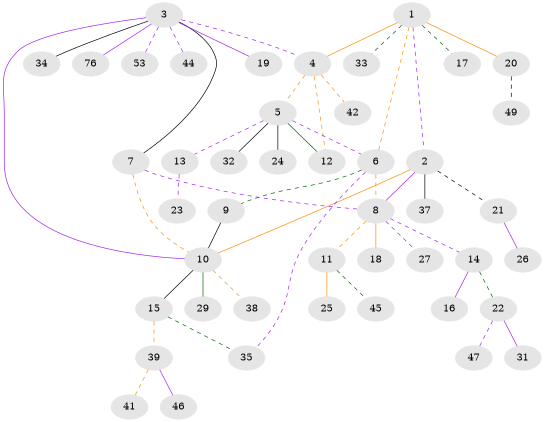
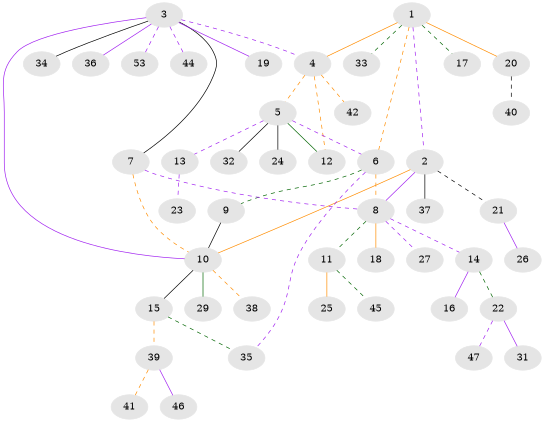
node "76": label "76" -> "36"
node "49": label "49" -> "40"
edge "8" -- "11": color darkorange -> darkgreen
